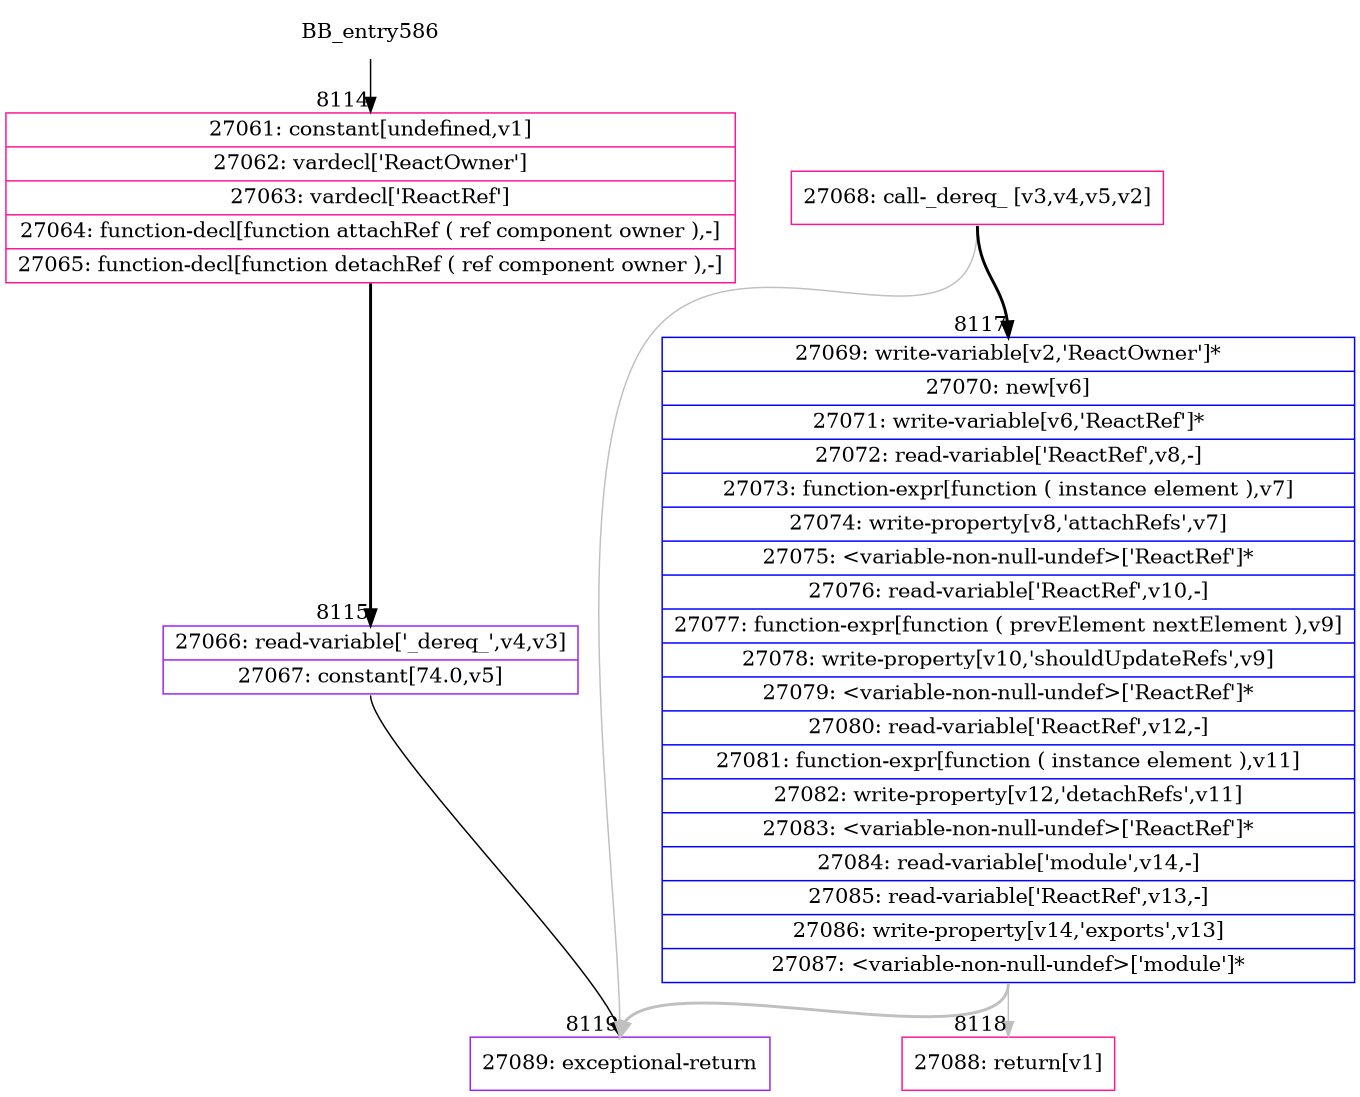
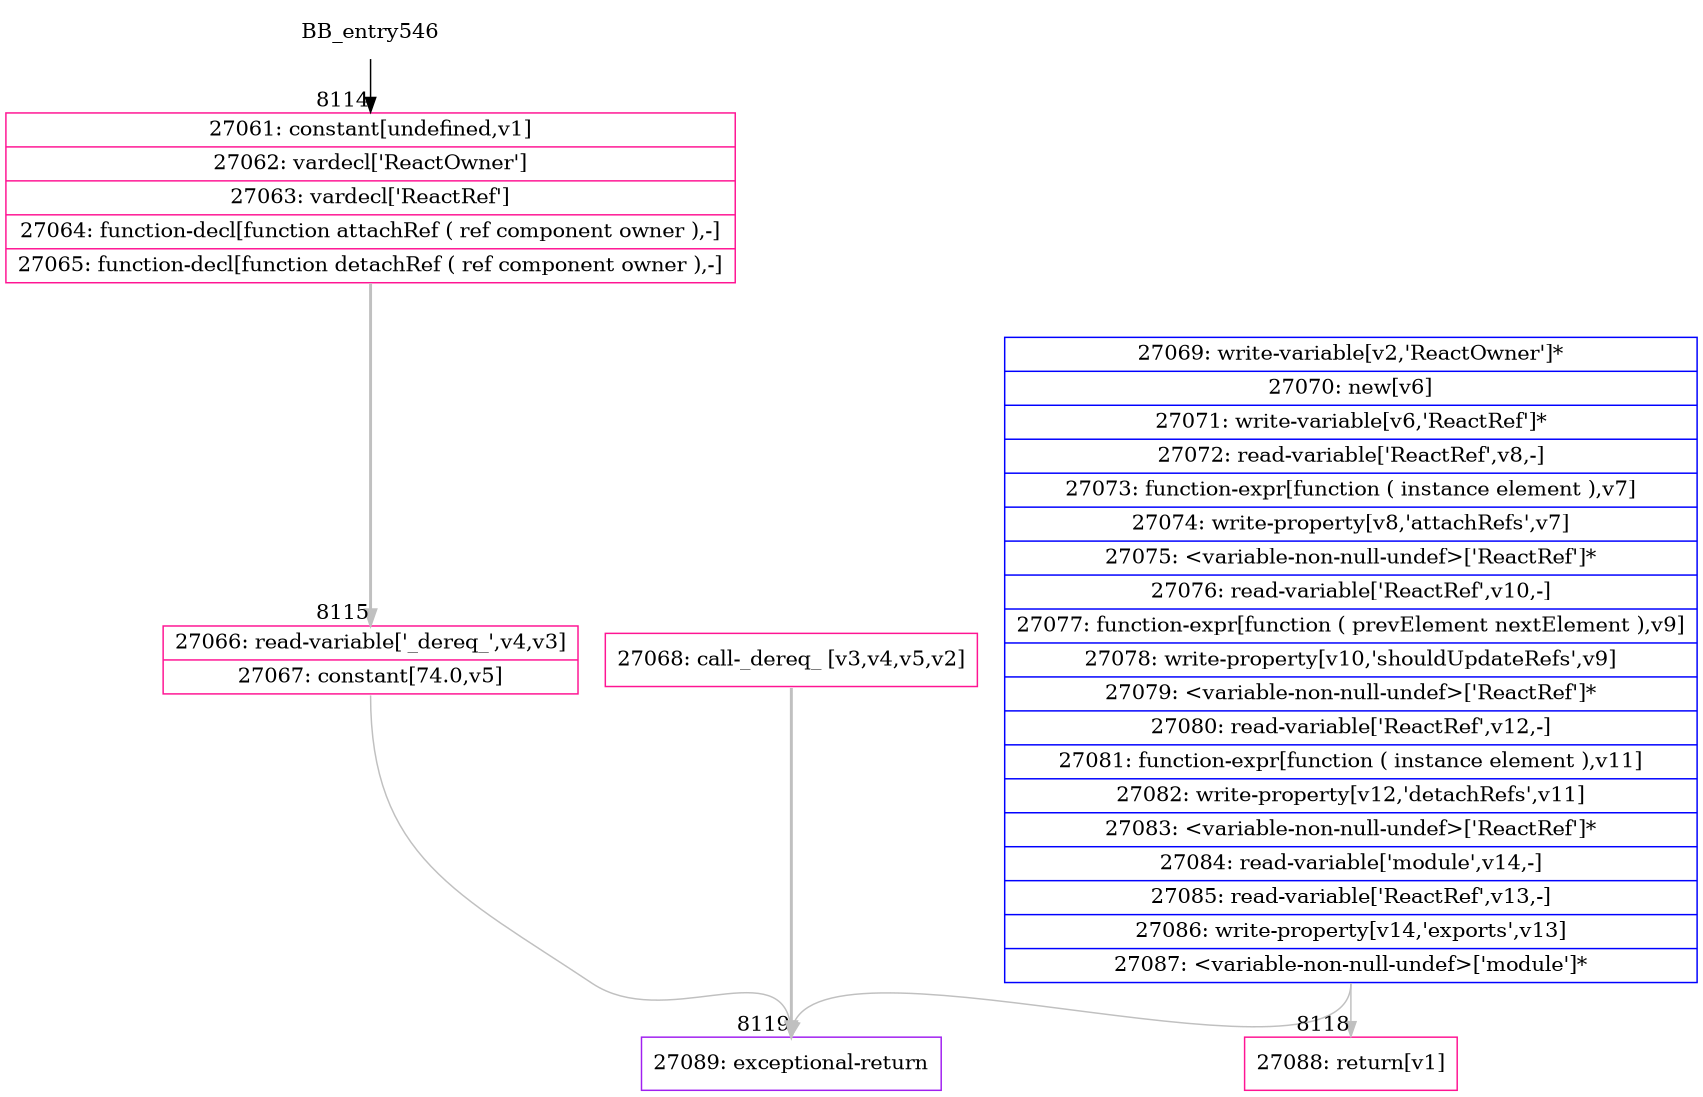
node "BB_entry586": label "BB_entry586" -> "BB_entry546"
edge "27068: call-_dereq_ [v3,v4,v5,v2]" -> "27069: write-variable[v2,'ReactOwner']*": removed
edge "27061: constant[undefined,v1]" -> "27066: read-variable['_dereq_',v4,v3]": color black -> gray
edge "27068: call-_dereq_ [v3,v4,v5,v2]" -> "27089: exceptional-return": style solid -> bold
node "27066: read-variable['_dereq_',v4,v3]": color purple -> deeppink
edge "27066: read-variable['_dereq_',v4,v3]" -> "27089: exceptional-return": color black -> gray
edge "27069: write-variable[v2,'ReactOwner']*" -> "27089: exceptional-return": style bold -> solid
